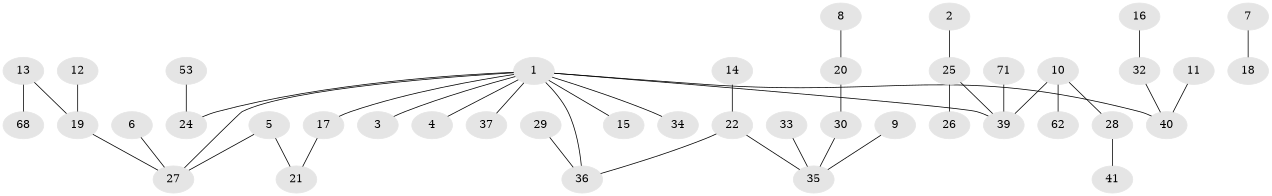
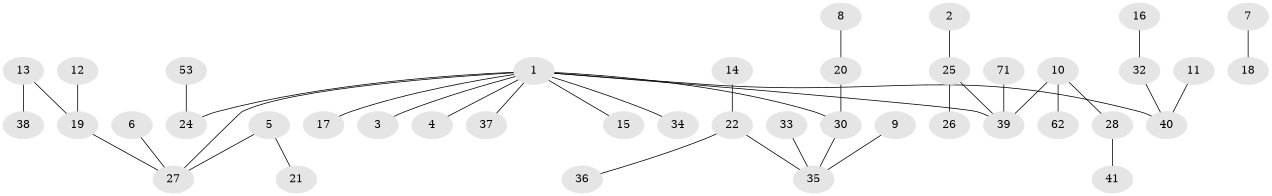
edge "1" -- "36": now "1" -- "30"
node "68": label "68" -> "38"
node "29": removed
edge "17" -- "21": removed
